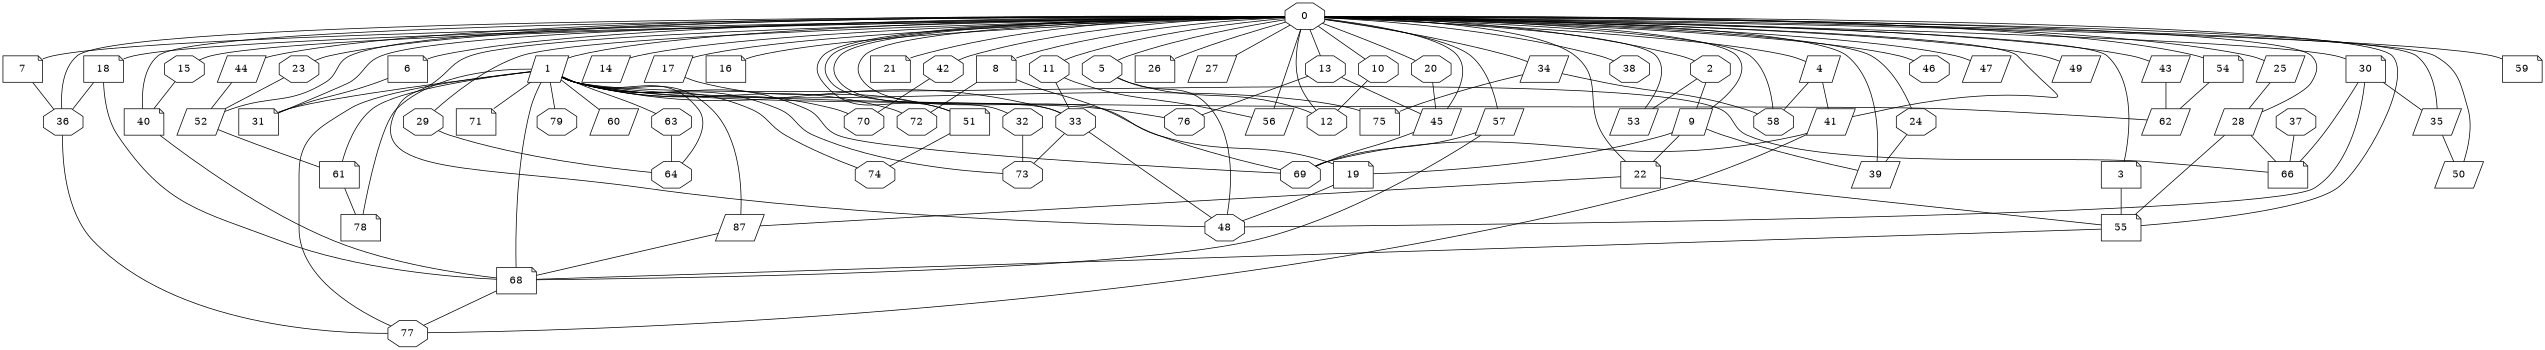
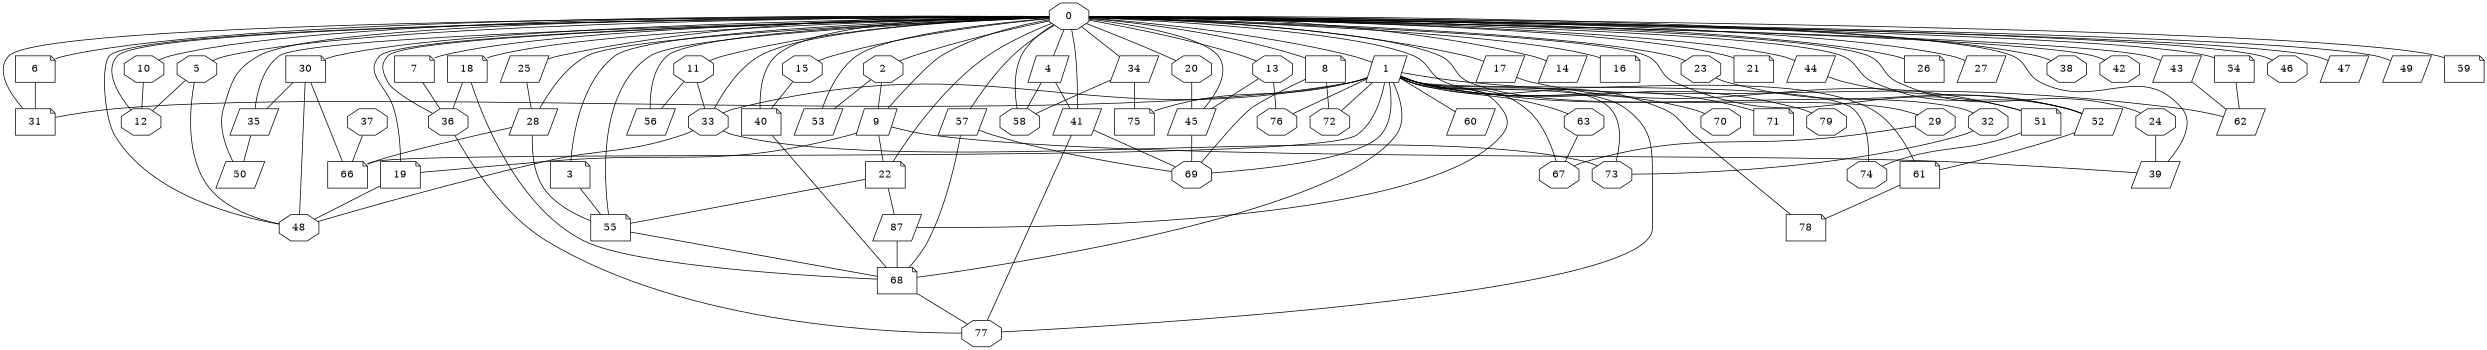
edge "42" -- "70": removed
node "64": label "64" -> "67"
